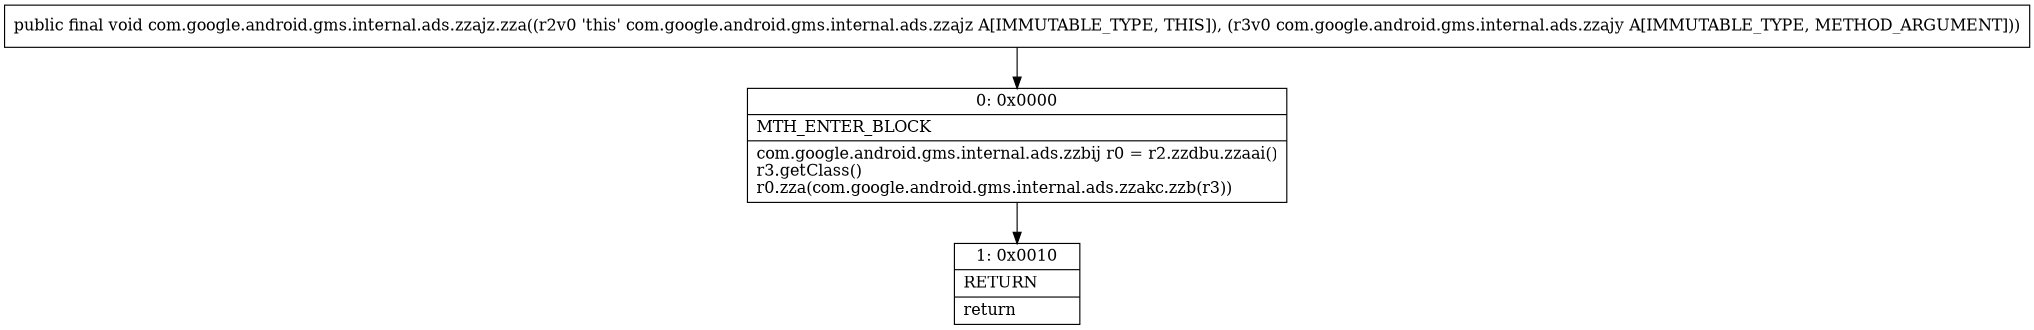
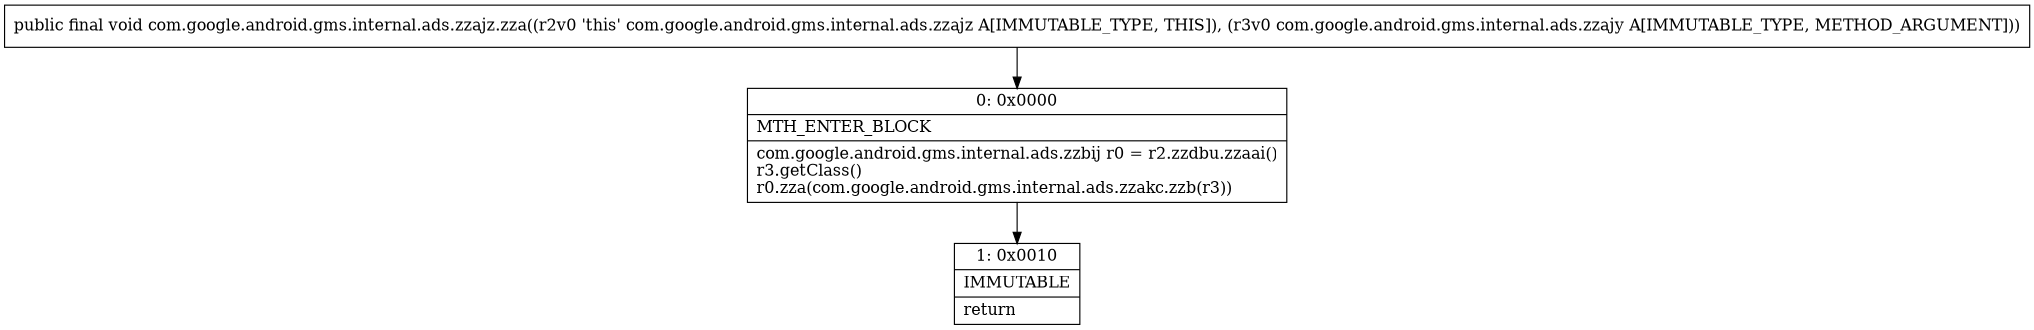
node "1: 0x0010": text "RETURN" -> "IMMUTABLE"
